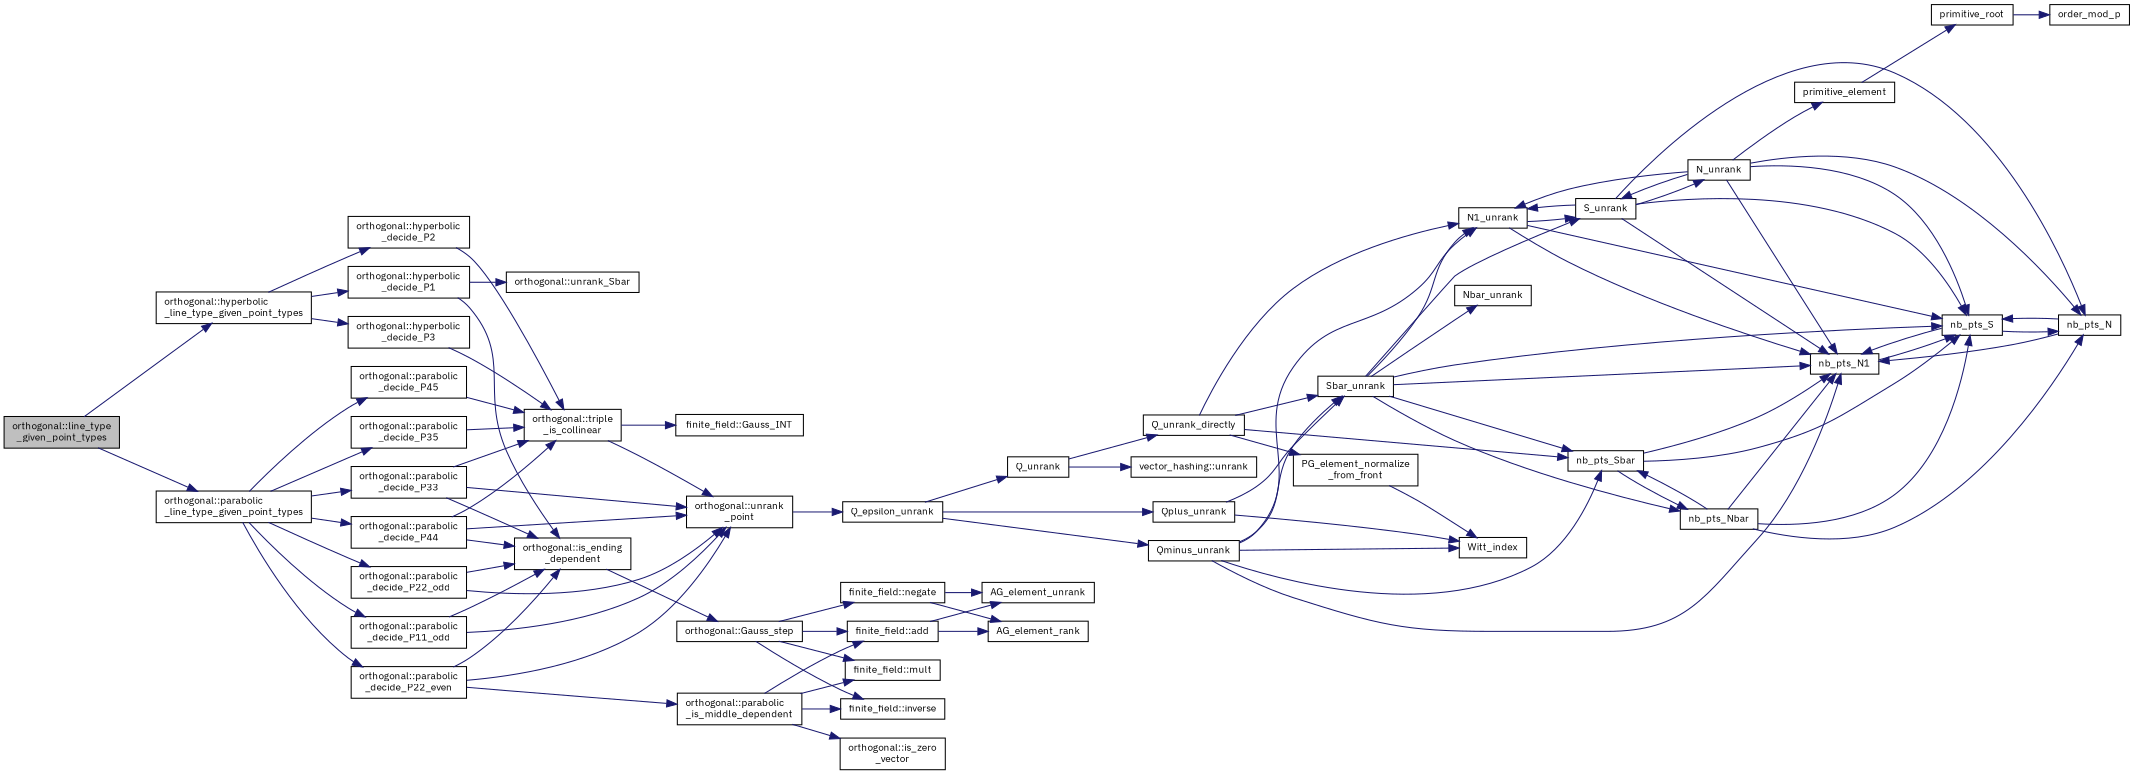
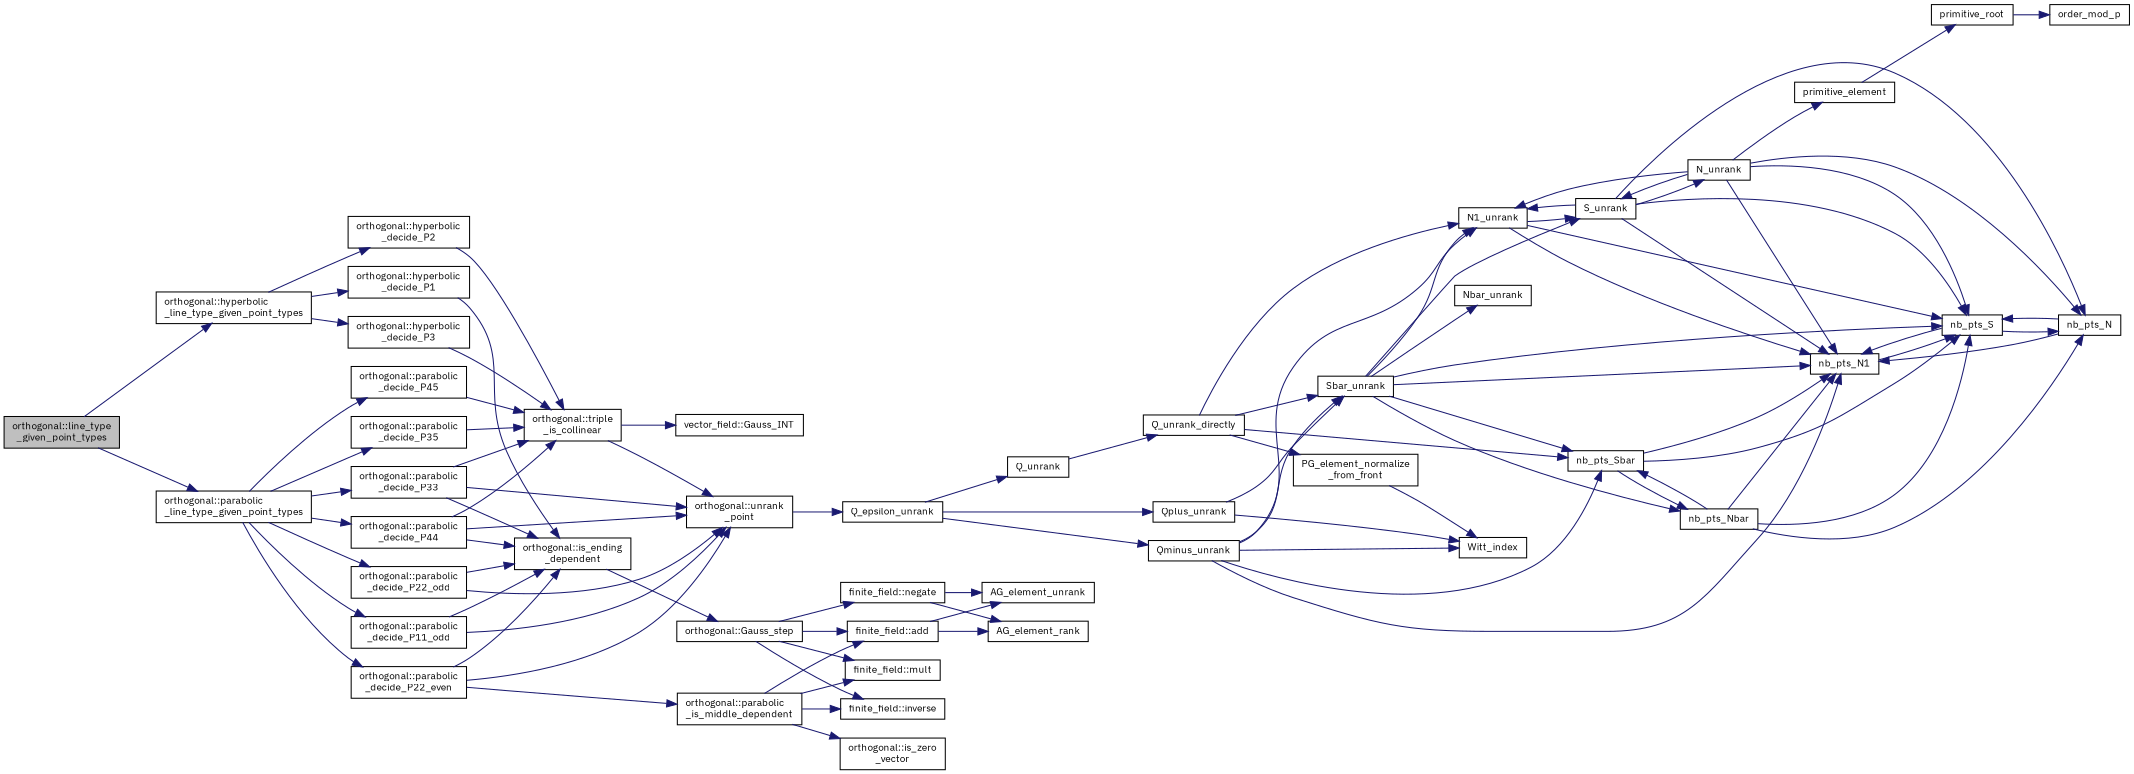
node "orthogonal::unrank_Sbar": removed
node "finite_field::Gauss_INT": label "finite_field::Gauss_INT" -> "vector_field::Gauss_INT"
node "vector_hashing::unrank": removed
